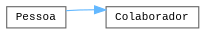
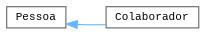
edge "Pessoa" -> "Colaborador": reversed
